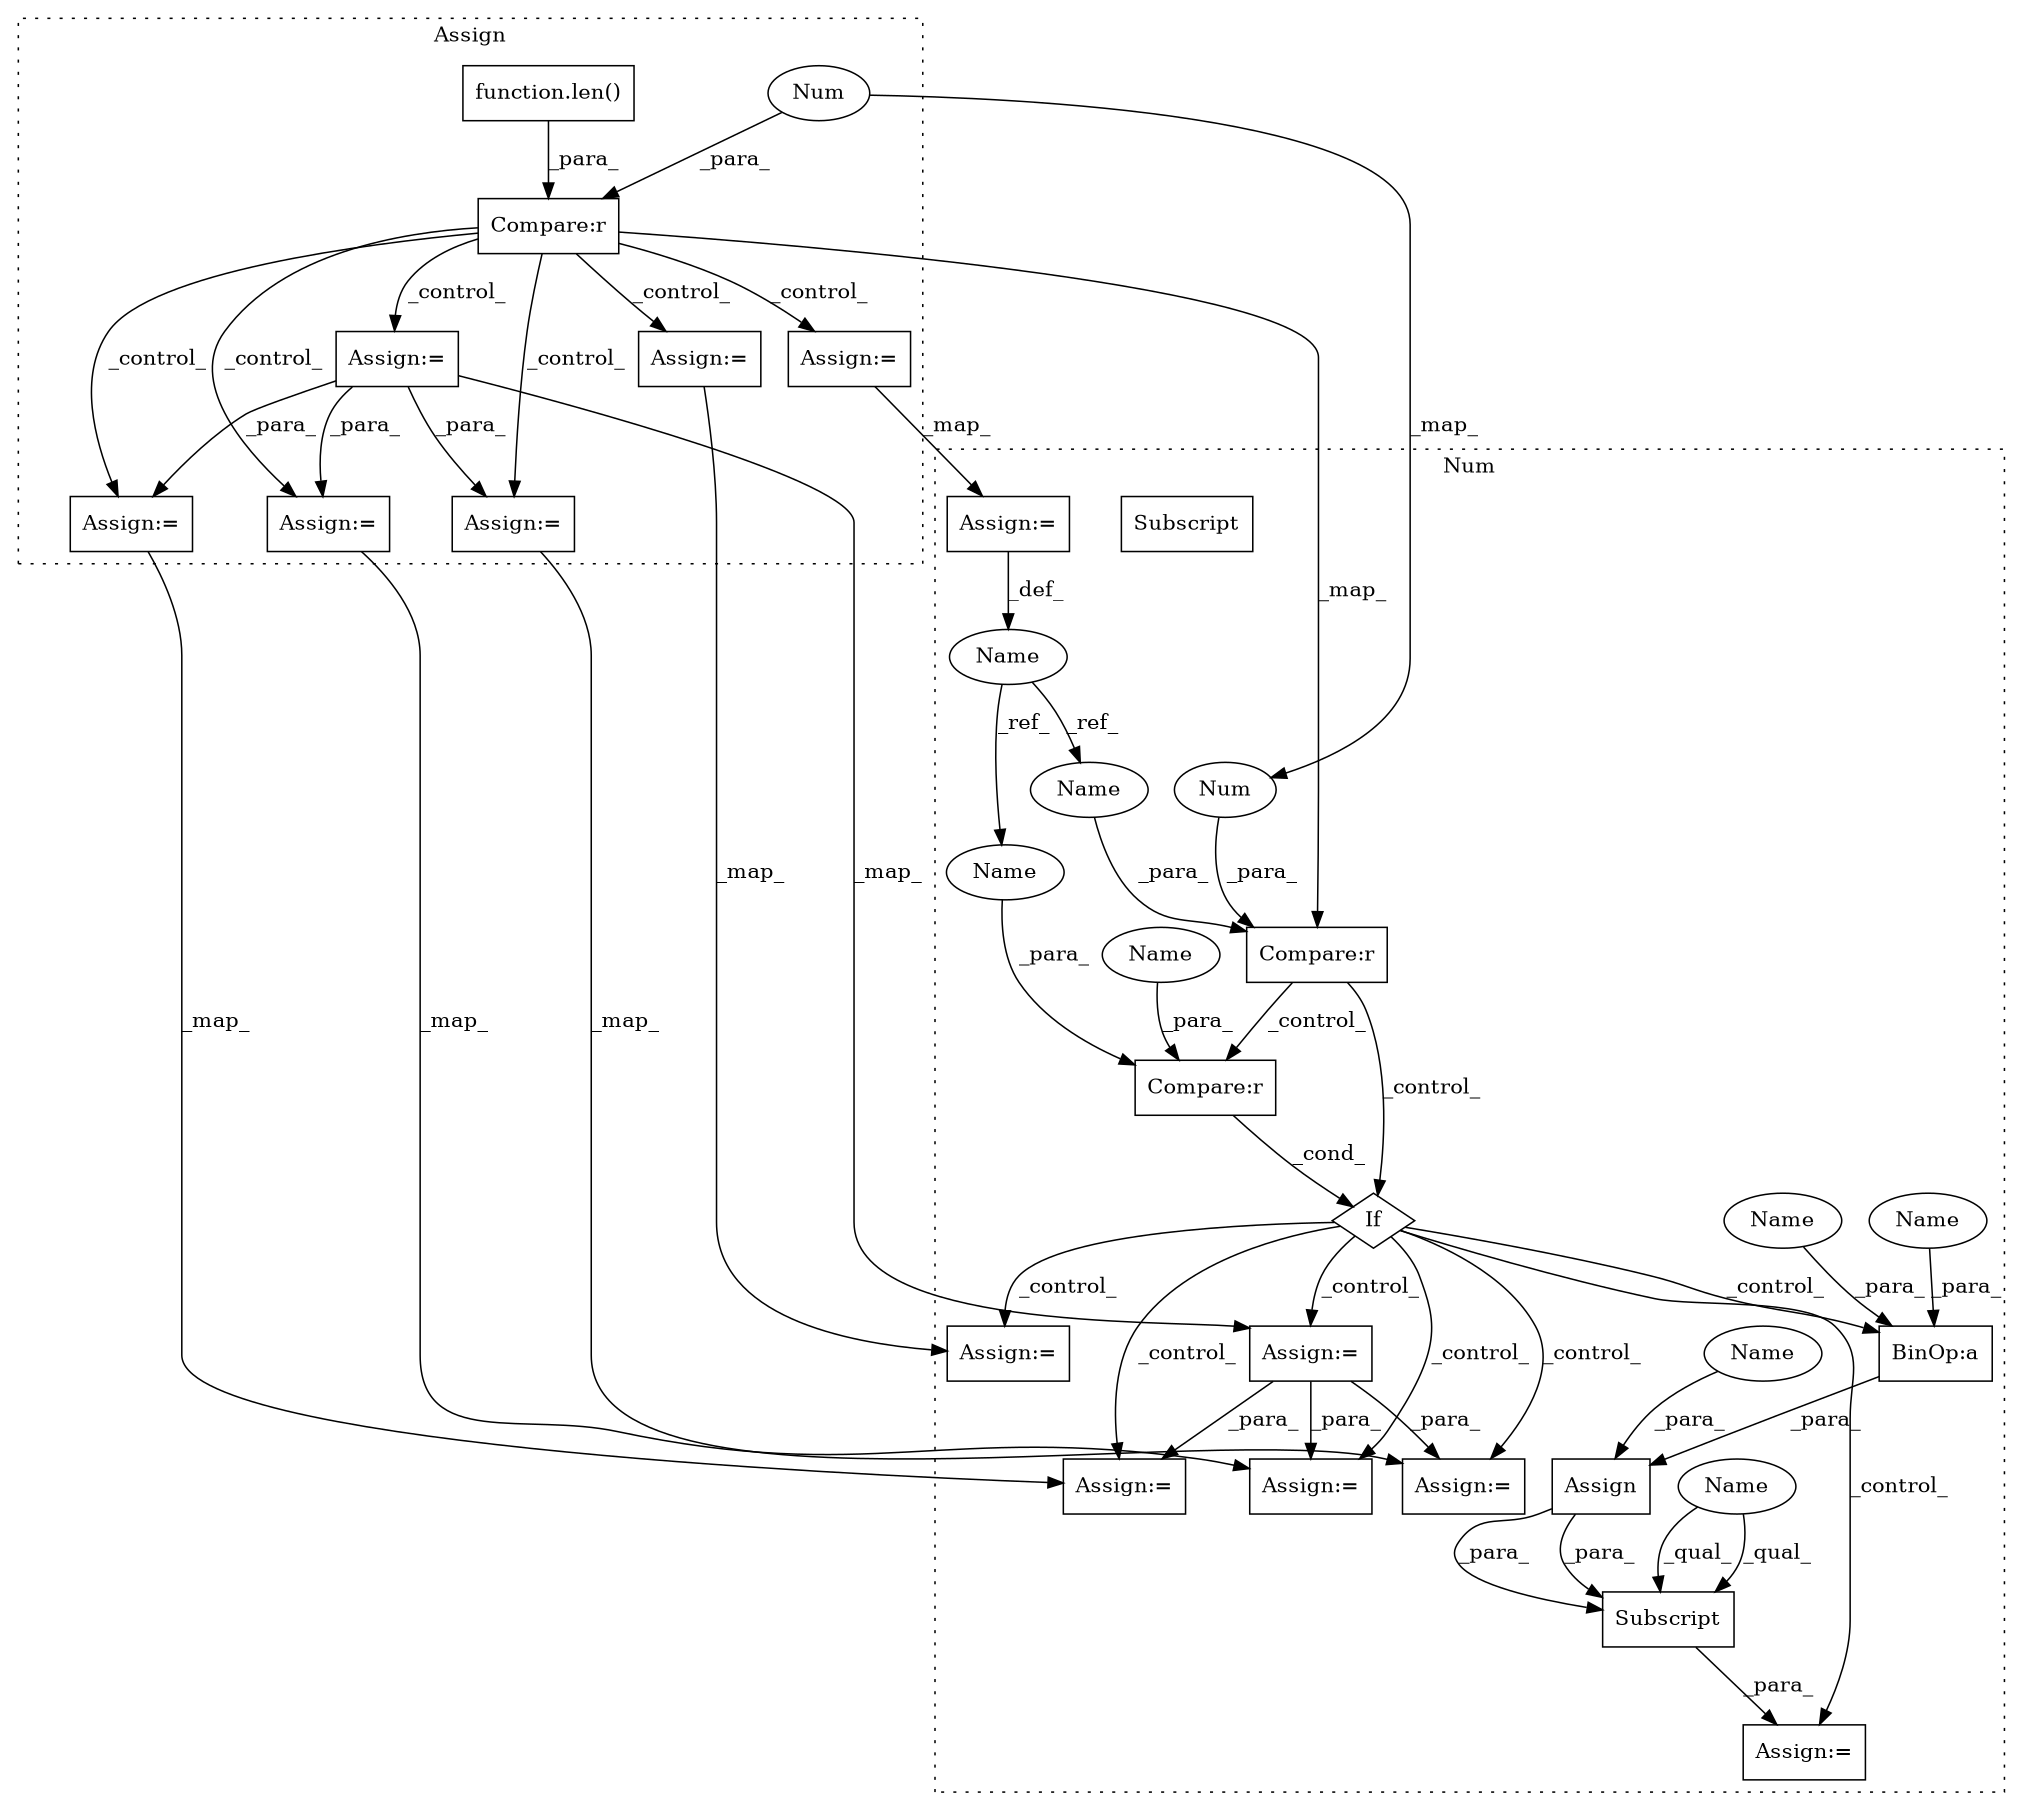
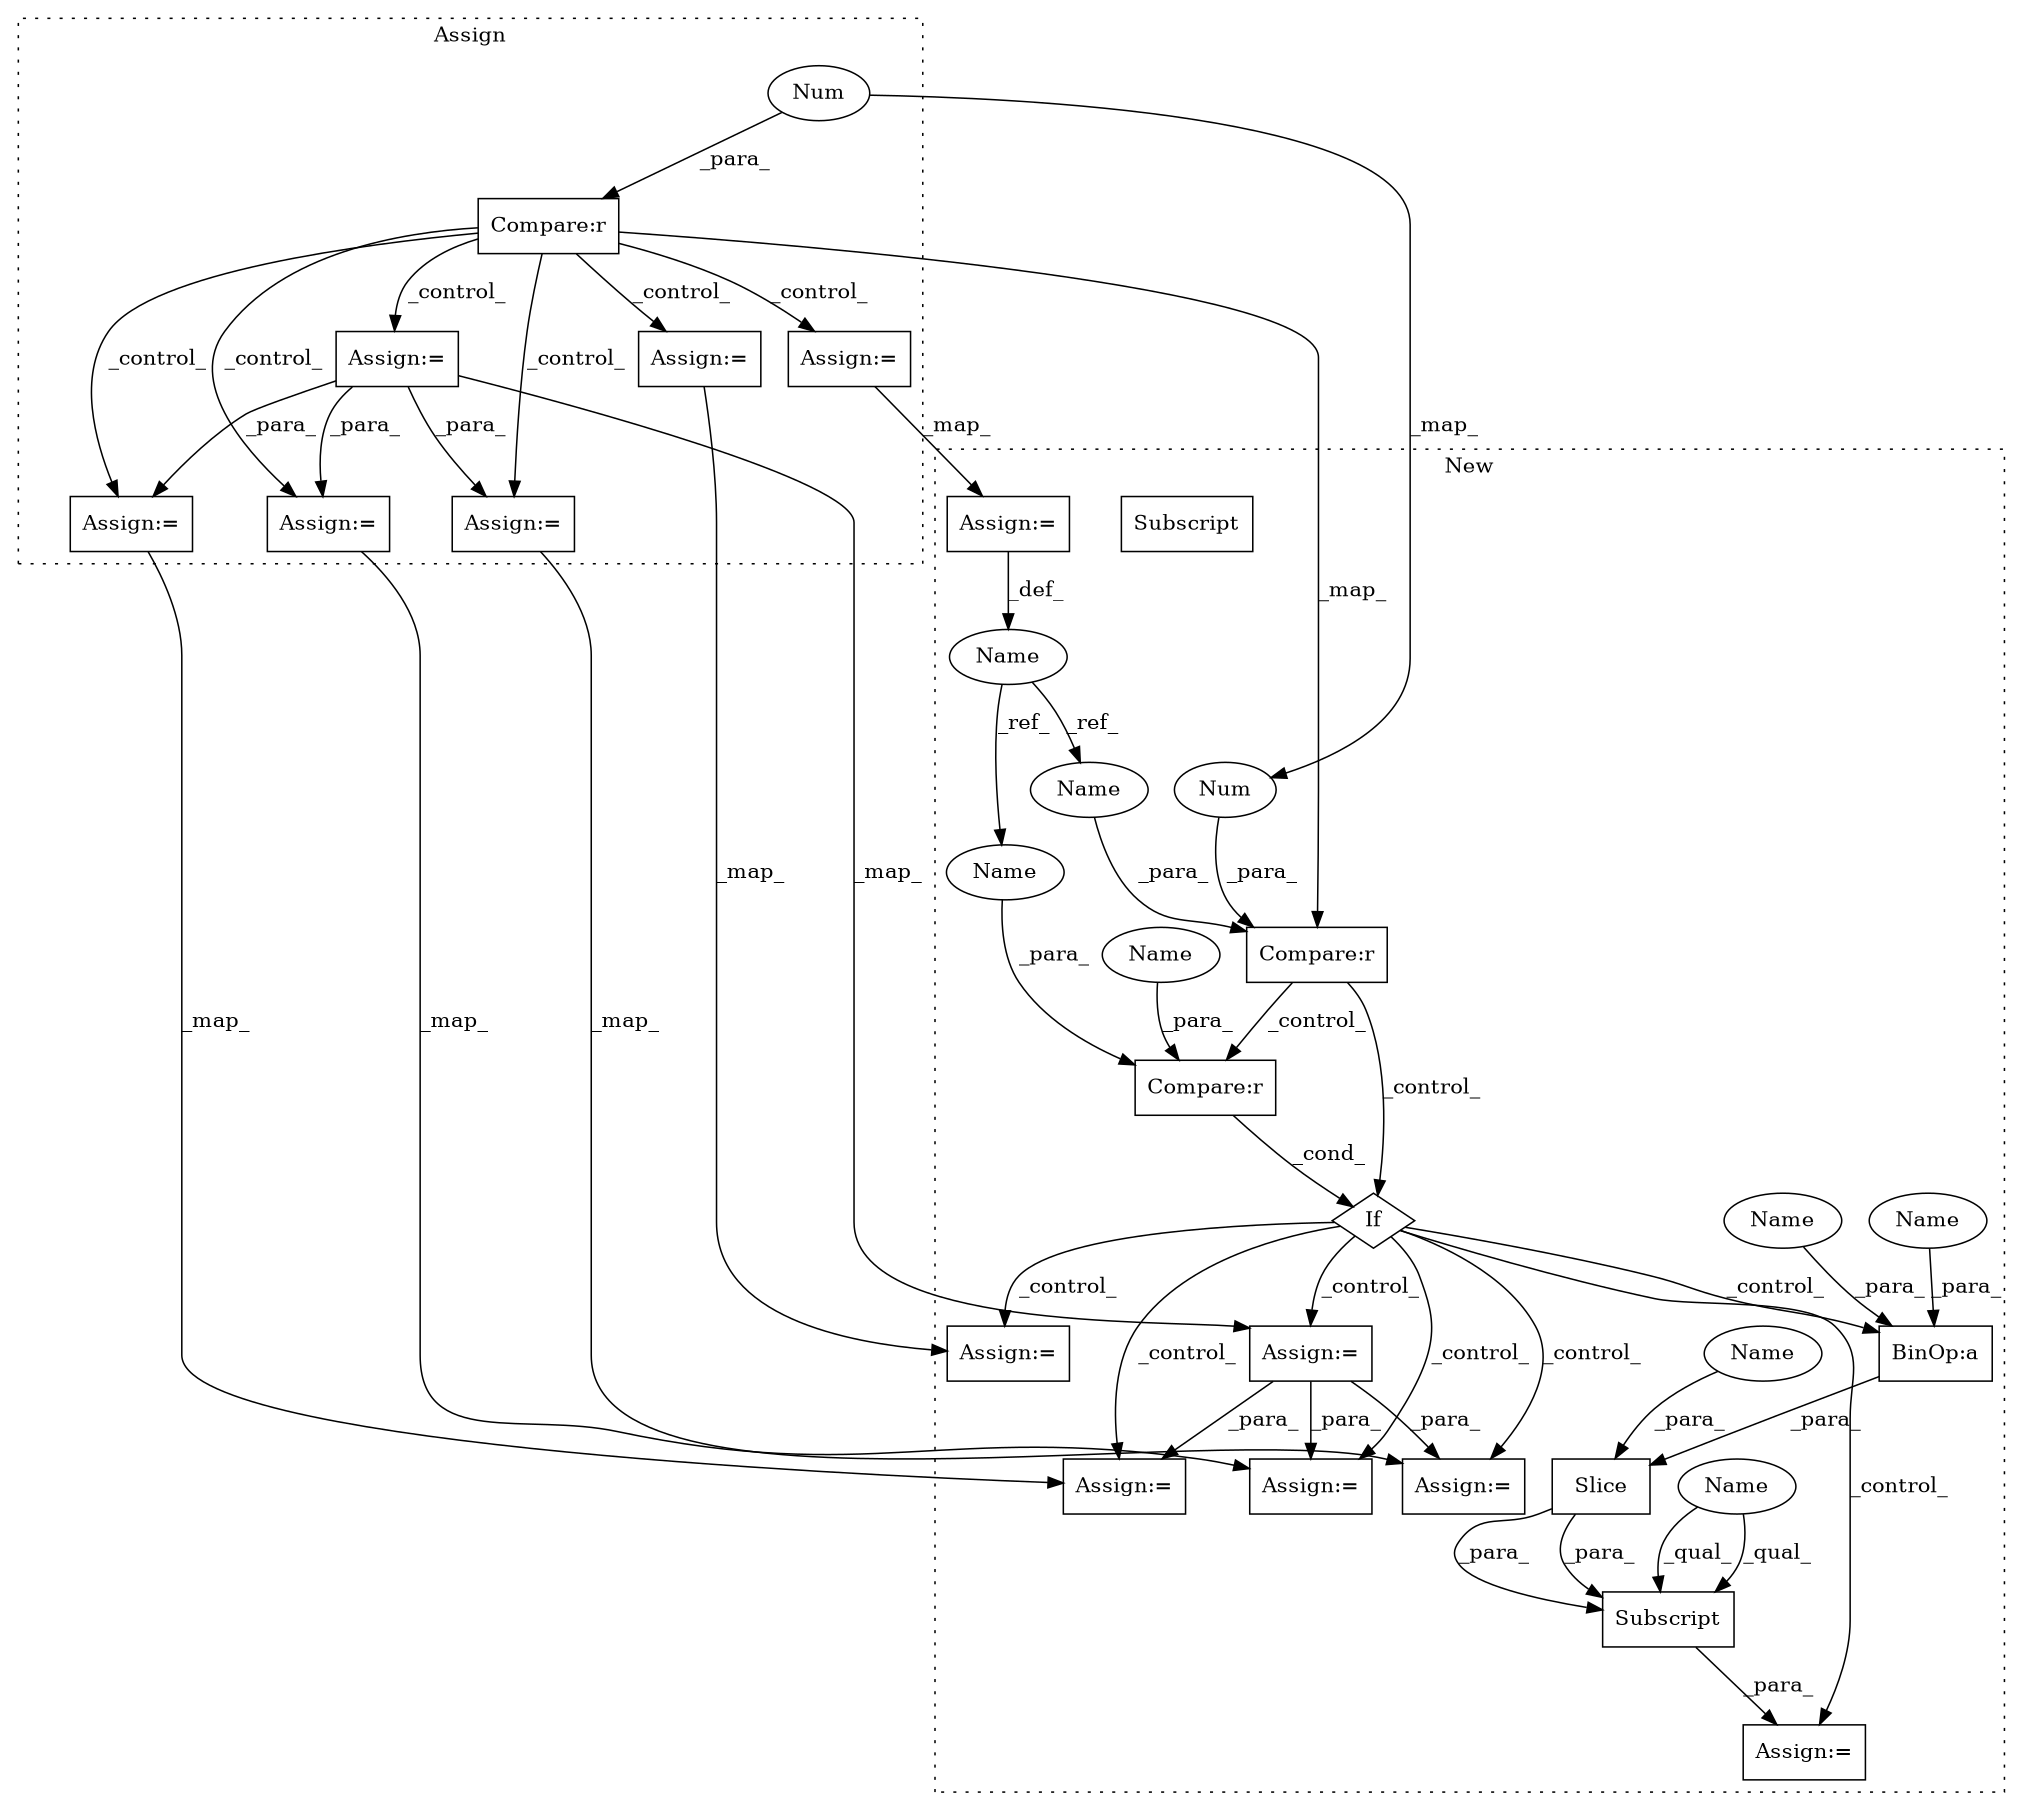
node "function.len()": removed
cluster "Num": label "Num" -> "New"
node "Assign": label "Assign" -> "Slice"
